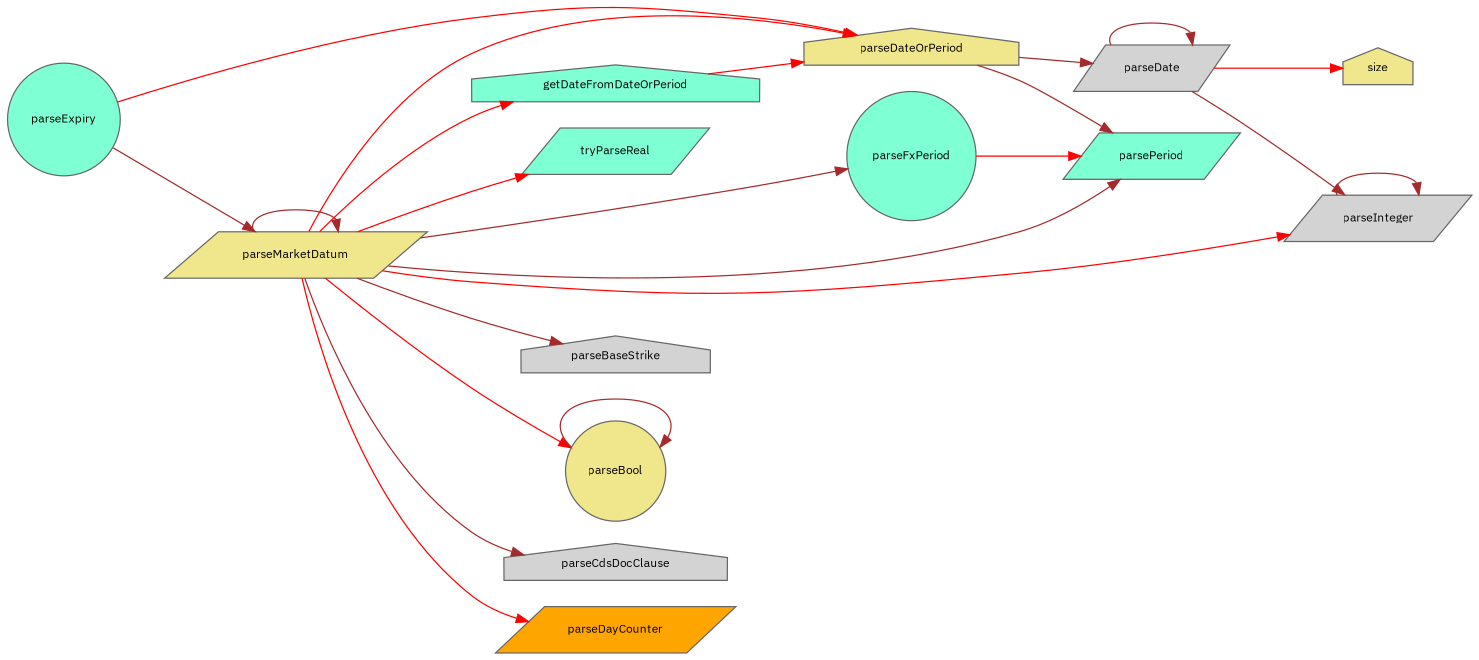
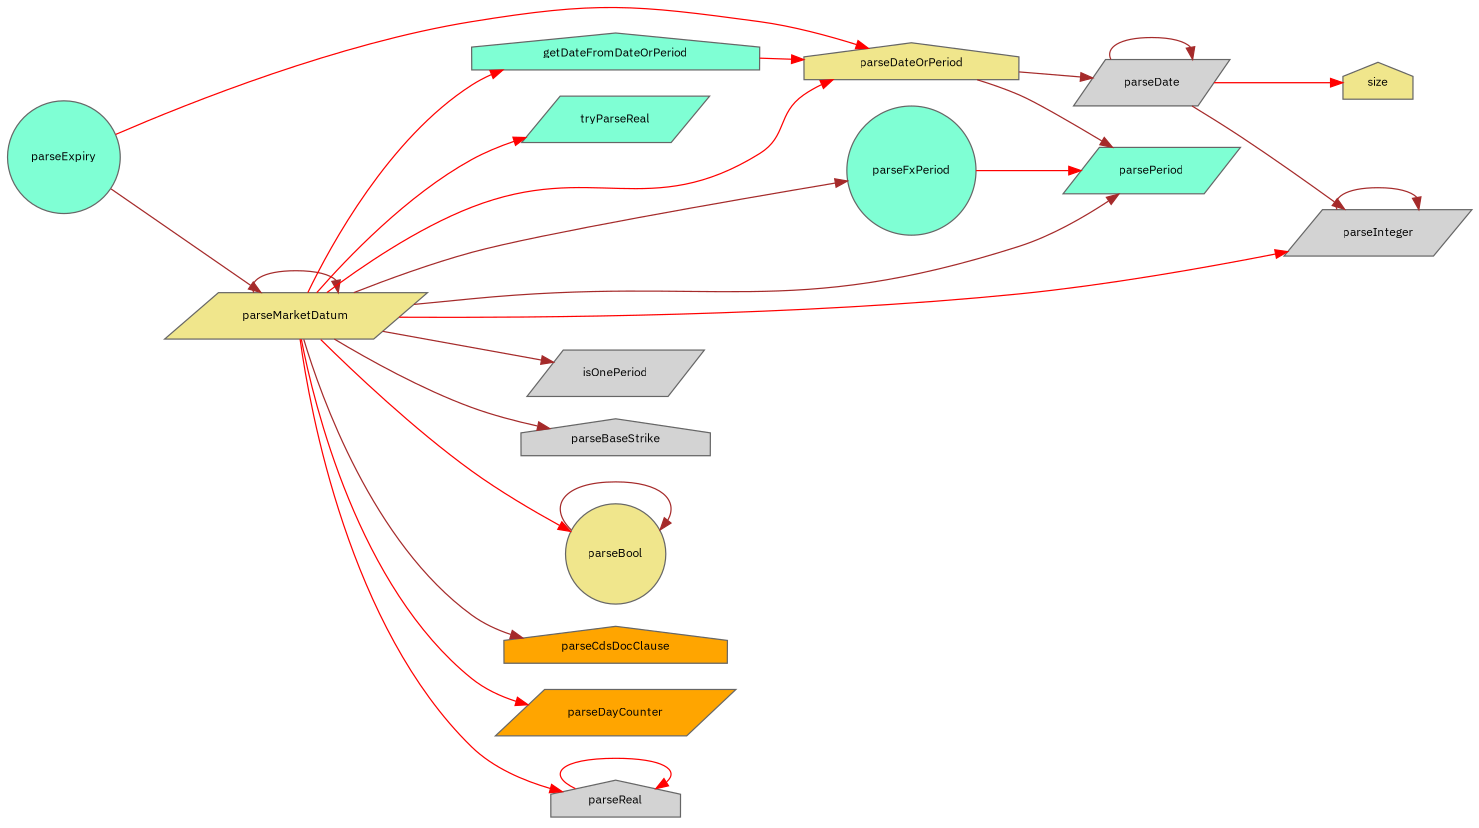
node "isOnePeriod": added
node "parseCdsDocClause": fillcolor lightgrey -> orange
node "parseReal": added
